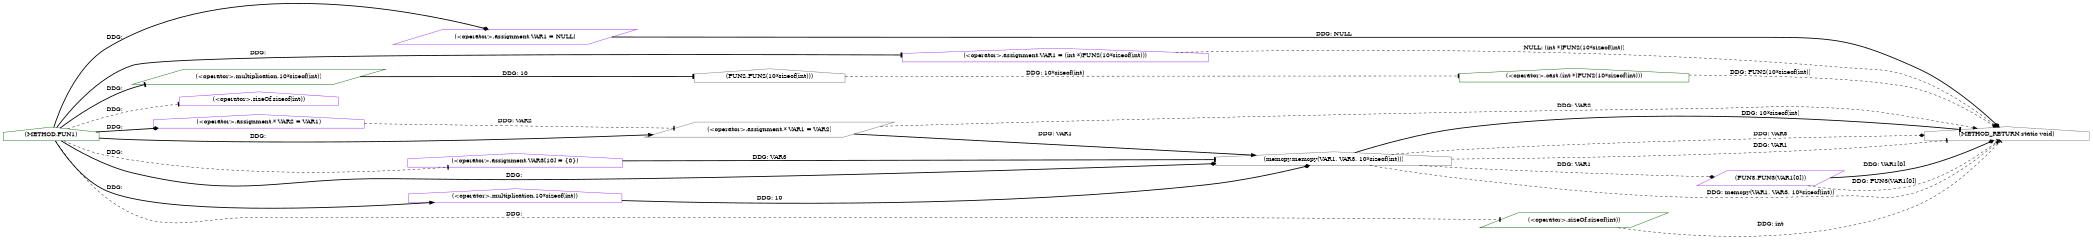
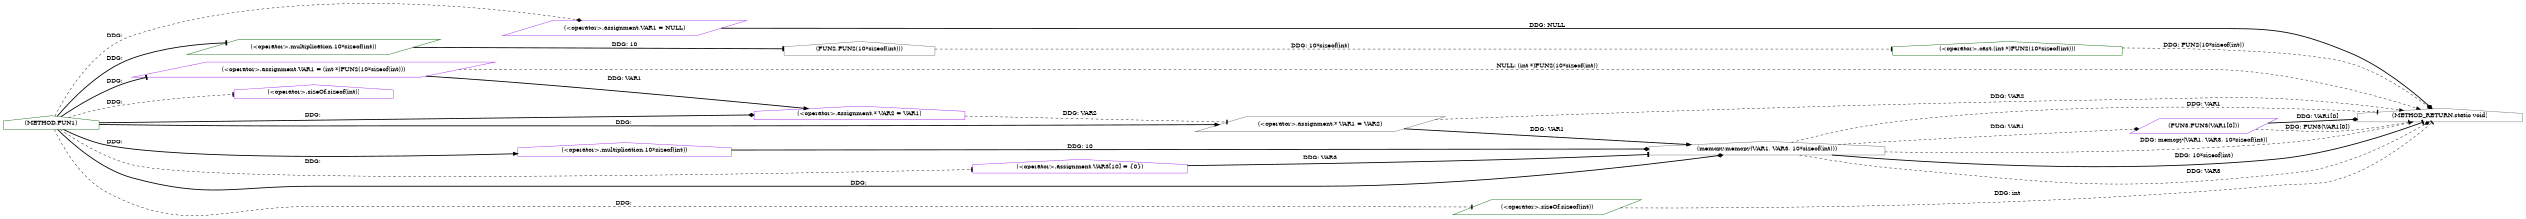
edge "(METHOD,FUN1)" -> "(<operator>.assignment,VAR1 = NULL)": style bold -> dashed
node "(<operator>.assignment,VAR1 = (int *)FUN2(10*sizeof(int)))": shape house -> parallelogram
edge "(<operator>.assignment,VAR1 = (int *)FUN2(10*sizeof(int)))" -> "(<operator>.assignment,* VAR2 = VAR1)": added, label "DDG: VAR1"
